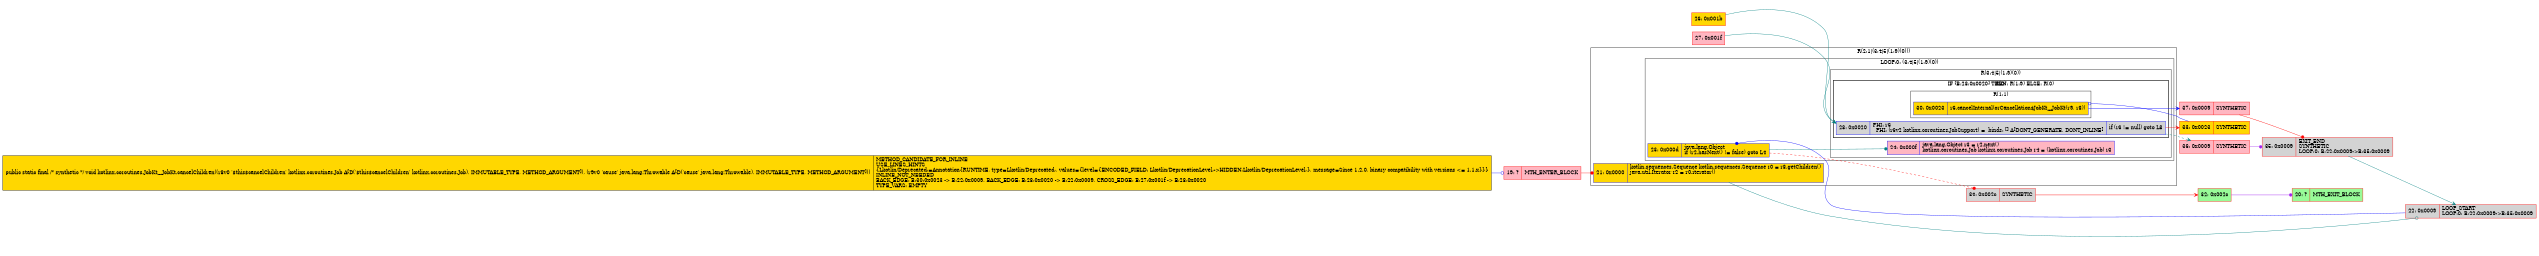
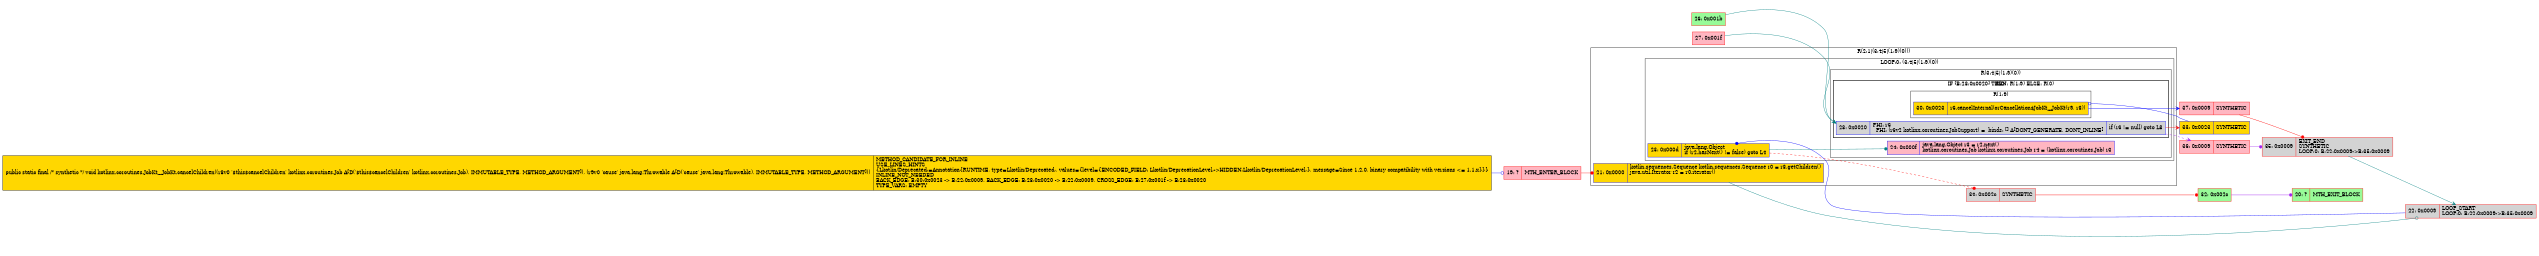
node "26: 0x001b": fillcolor gold -> palegreen
cluster "R(1:1)": label "R(1:1)" -> "R(1:9)"
node "33: 0x0023": color red -> blue
edge "28: 0x0020" -> "36: 0x0009": color teal -> purple
edge "34: 0x002c" -> "32: 0x002c": arrowhead vee -> dot
